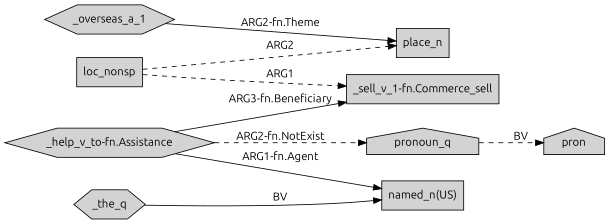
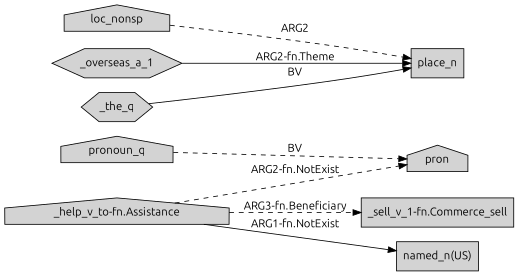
node "loc_nonsp": shape box -> house
edge "loc_nonsp" -> "_sell_v_1-fn.Commerce_sell": removed, label "ARG1"
edge "_help_v_to-fn.Assistance" -> "_sell_v_1-fn.Commerce_sell": style solid -> dashed
node "_help_v_to-fn.Assistance": shape hexagon -> house
edge "_help_v_to-fn.Assistance" -> "pronoun_q": now "_help_v_to-fn.Assistance" -> "pron"
edge "_help_v_to-fn.Assistance" -> "named_n(US)": label "ARG1-fn.Agent" -> "ARG1-fn.NotExist"
edge "_the_q" -> "named_n(US)": now "_the_q" -> "place_n"
